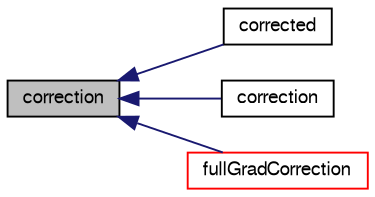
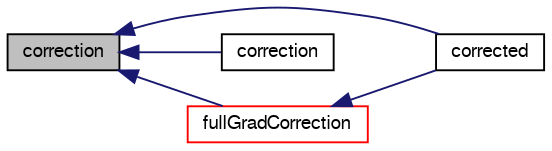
edge "corrected" -> "fullGradCorrection": added
